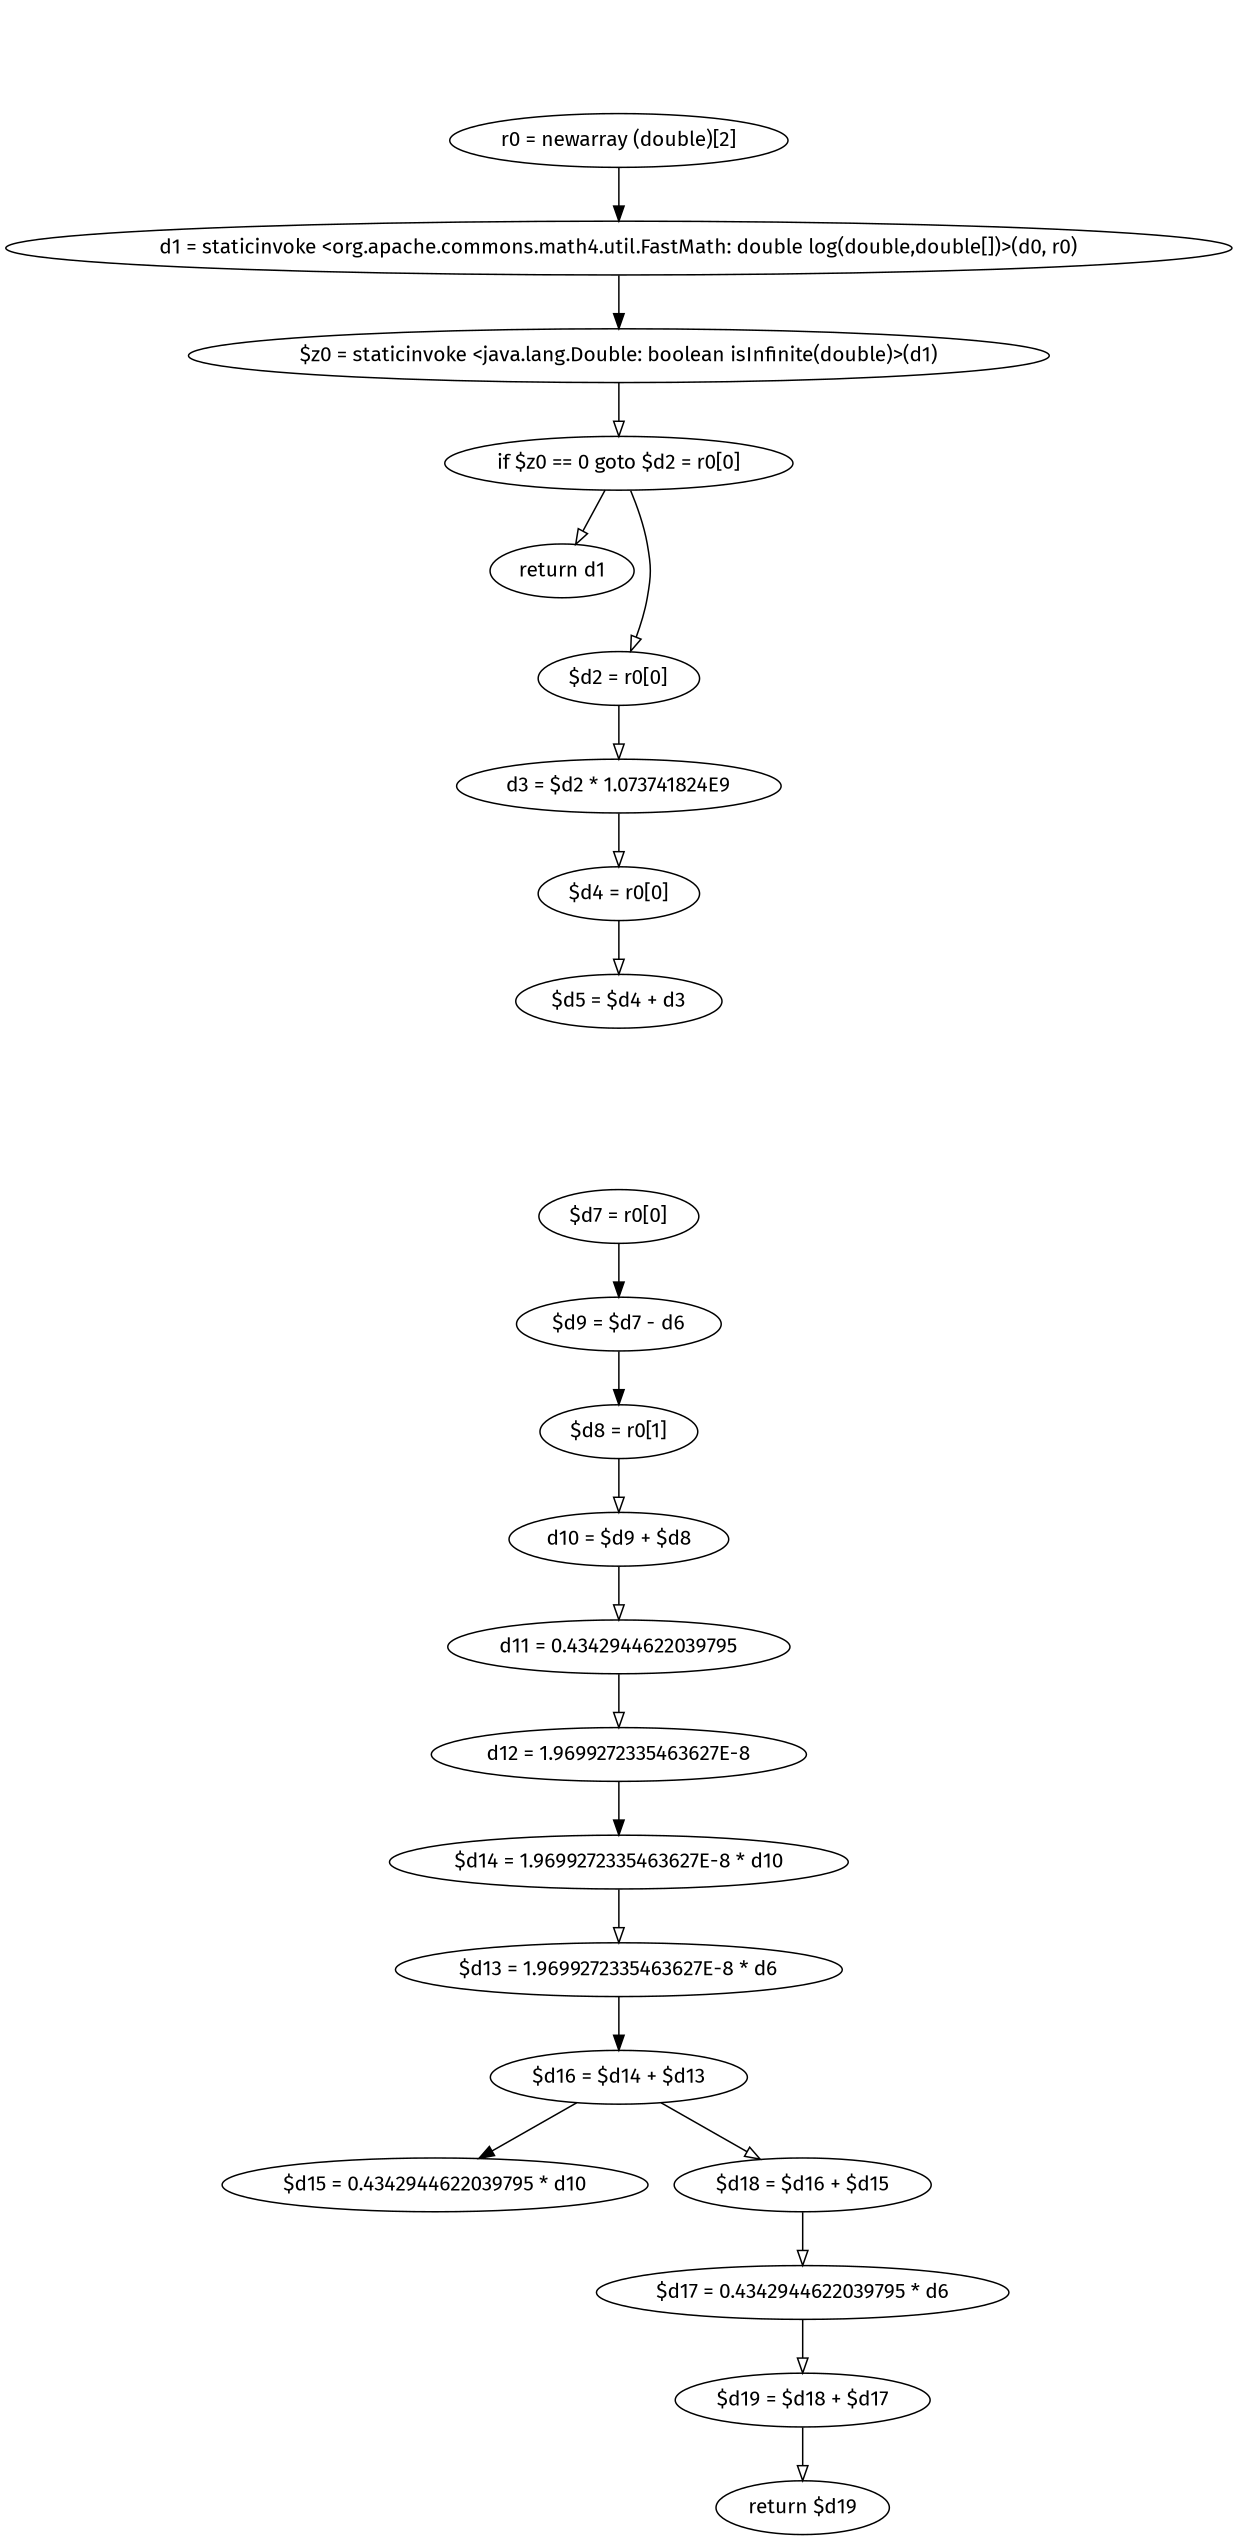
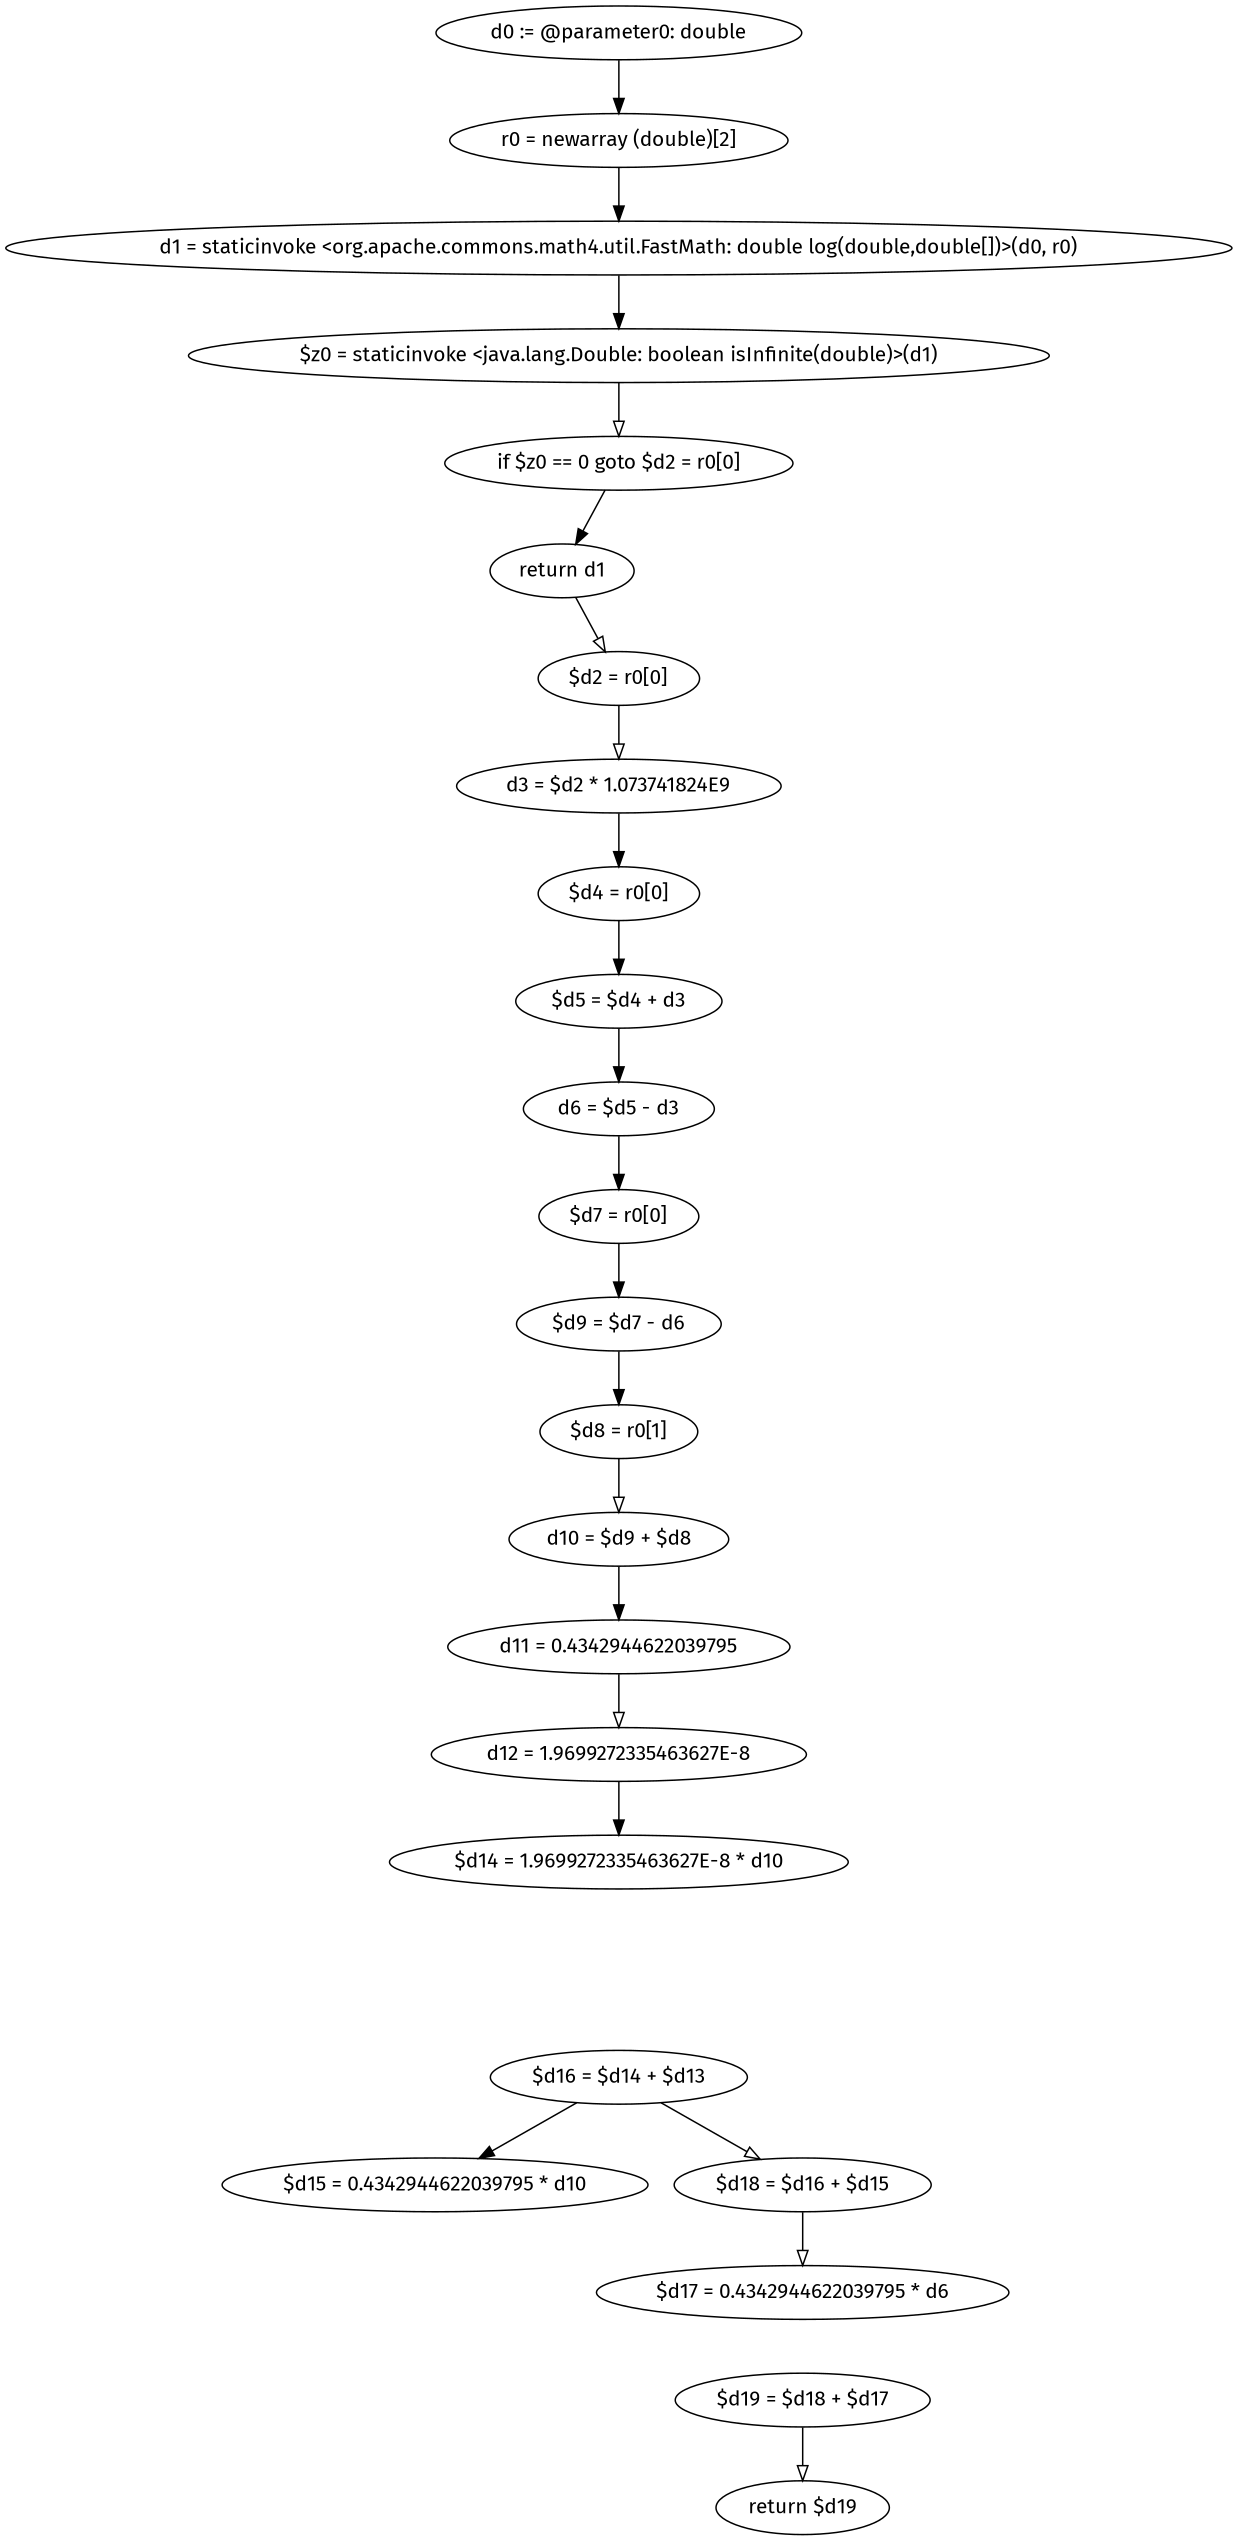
node "d0 := @parameter0: double": added
edge "if $z0 == 0 goto $d2 = r0[0]" -> "return d1": arrowhead onormal -> normal
edge "if $z0 == 0 goto $d2 = r0[0]" -> "$d2 = r0[0]": now "return d1" -> "$d2 = r0[0]"
edge "d3 = $d2 * 1.073741824E9" -> "$d4 = r0[0]": arrowhead onormal -> normal
edge "$d4 = r0[0]" -> "$d5 = $d4 + d3": arrowhead onormal -> normal
node "d6 = $d5 - d3": added
edge "d10 = $d9 + $d8" -> "d11 = 0.4342944622039795": arrowhead onormal -> normal
node "$d13 = 1.9699272335463627E-8 * d6": removed
edge "$d17 = 0.4342944622039795 * d6" -> "$d19 = $d18 + $d17": removed
